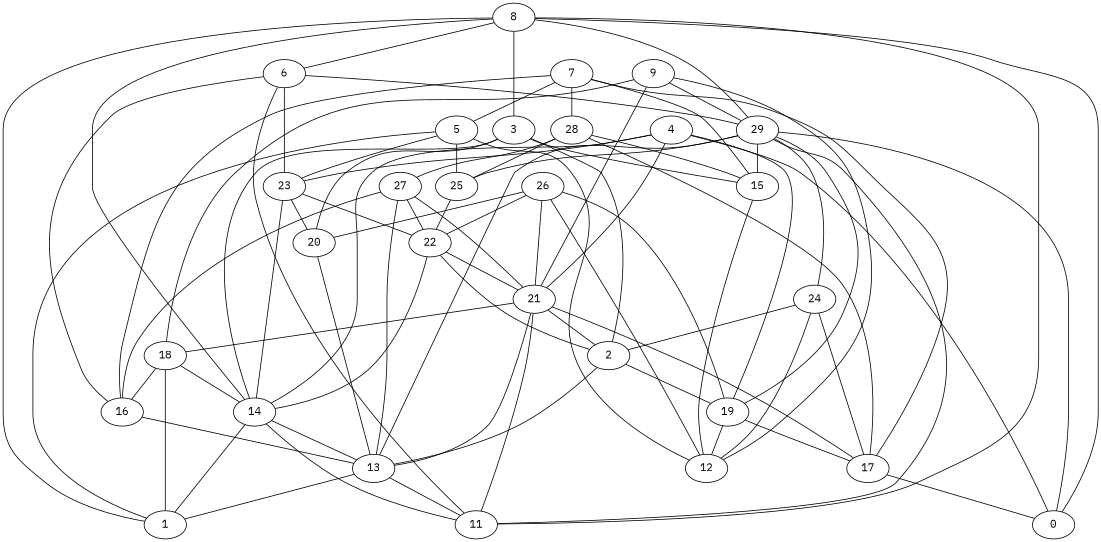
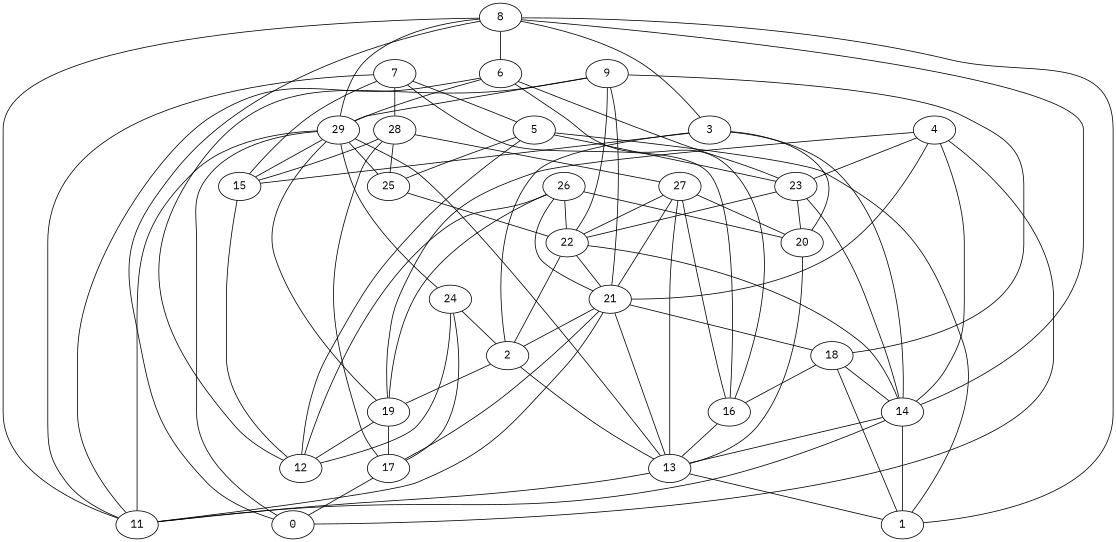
edge "9" -- "22": added
edge "7" -- "17": now "7" -- "11"
edge "27" -- "20": added
